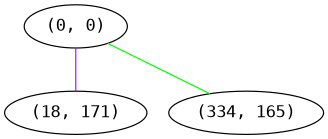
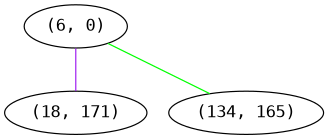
node "(0, 0)": label "(0, 0)" -> "(6, 0)"
node "(334, 165)": label "(334, 165)" -> "(134, 165)"
